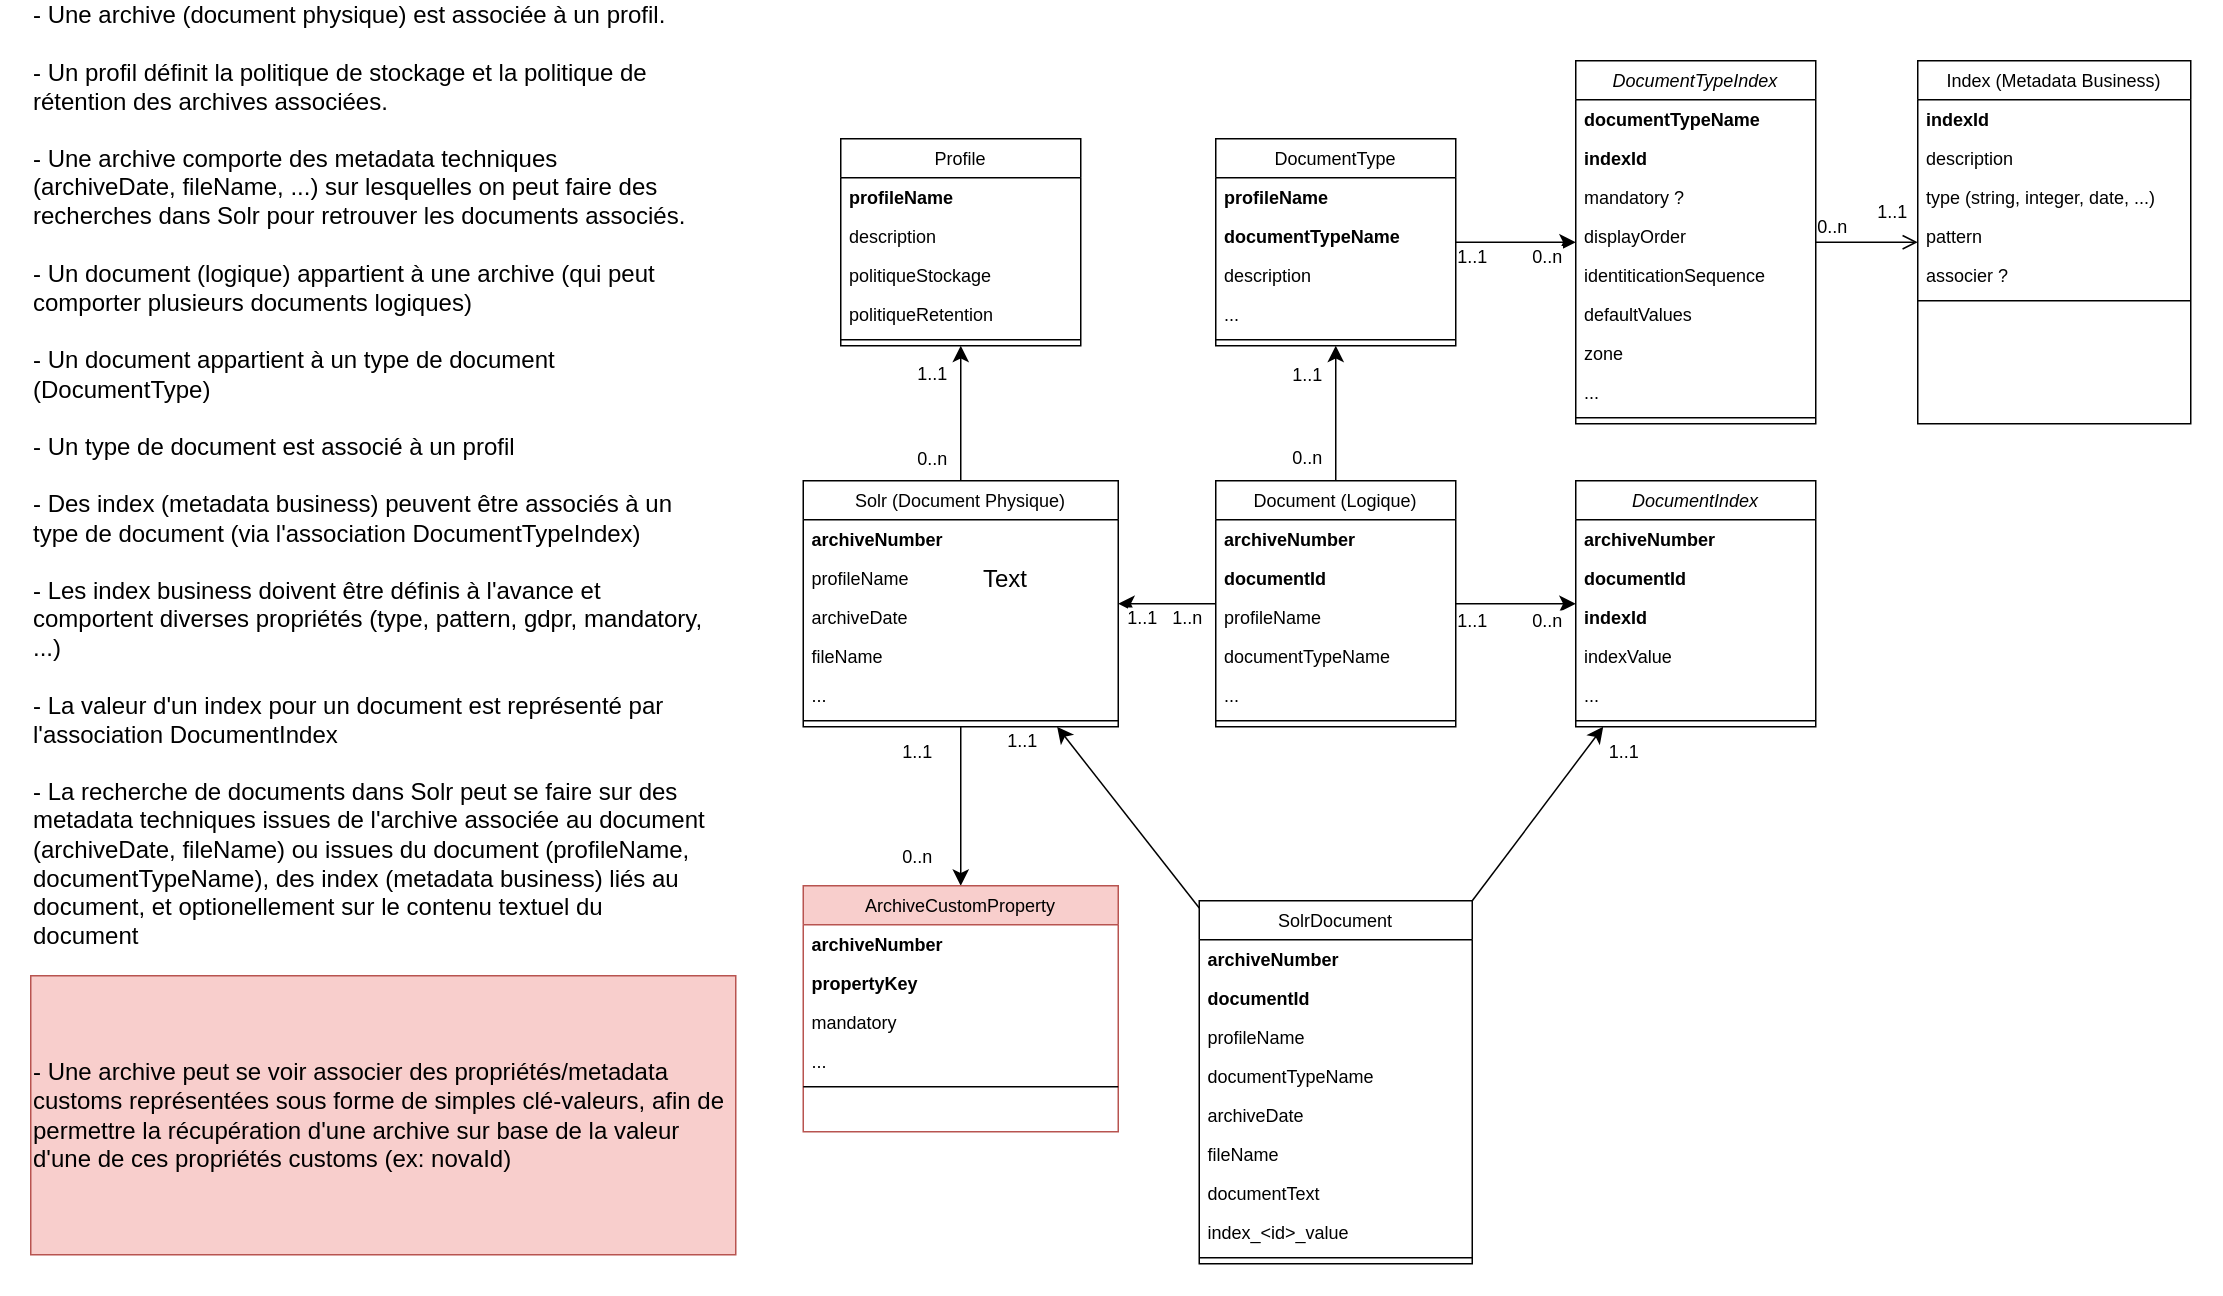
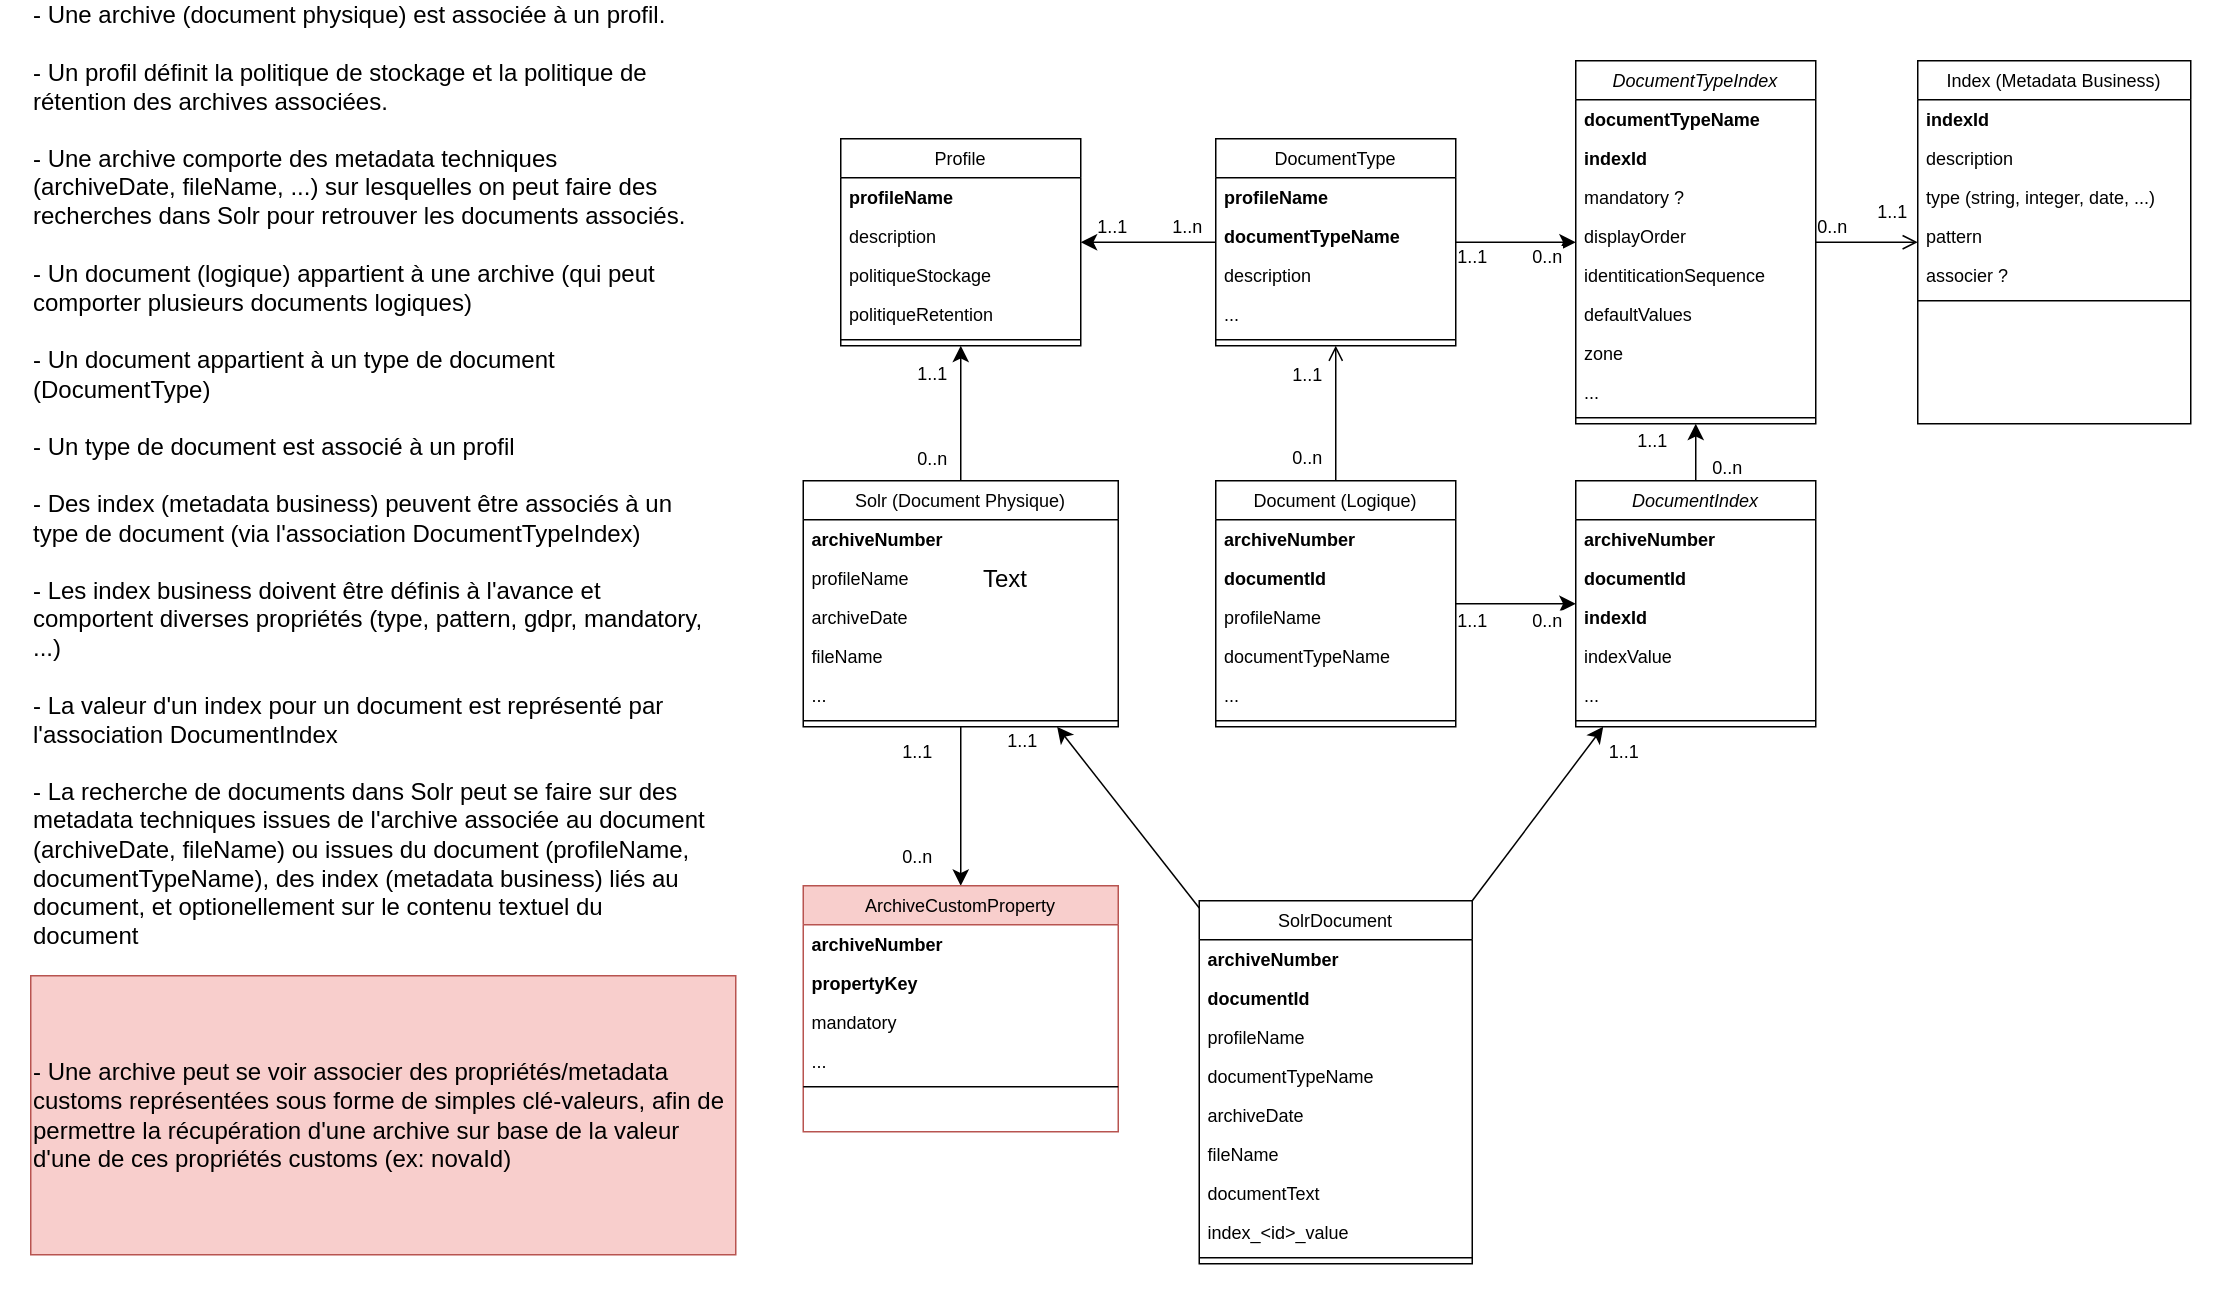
edge "DocumentType" -> "Profile": added, labels "1..n", "1..1"
edge "Document (Logique)" -> "DocumentType": arrowhead classic -> open
edge "DocumentIndex" -> "DocumentTypeIndex": added, labels "0..n", "1..1"
edge "Document (Logique)" -> "Solr (Document Physique)": removed, labels "1..n", "1..1"
